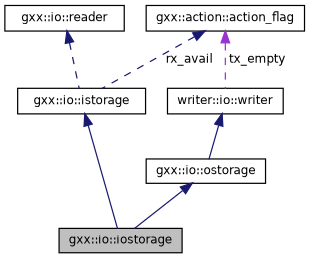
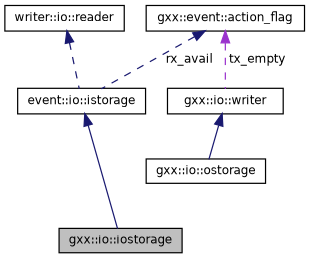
node "gxx::io::reader": label "gxx::io::reader" -> "writer::io::reader"
node "gxx::action::action_flag": label "gxx::action::action_flag" -> "gxx::event::action_flag"
node "gxx::io::istorage": label "gxx::io::istorage" -> "event::io::istorage"
node "writer::io::writer": label "writer::io::writer" -> "gxx::io::writer"
edge "gxx::io::iostorage" -> "gxx::io::ostorage": removed
